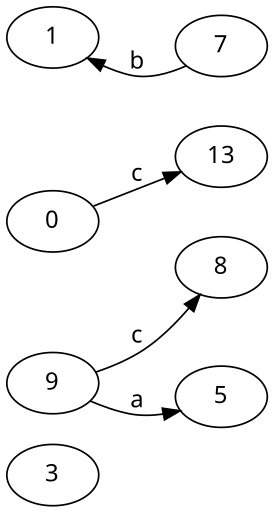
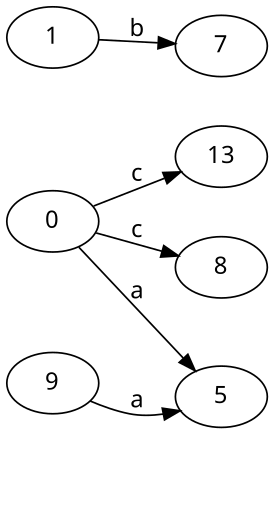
edge "7" -> "1": reversed
edge "0" -> "5": added, label "a"
edge "9" -> "8": now "0" -> "8"
node "3": removed
